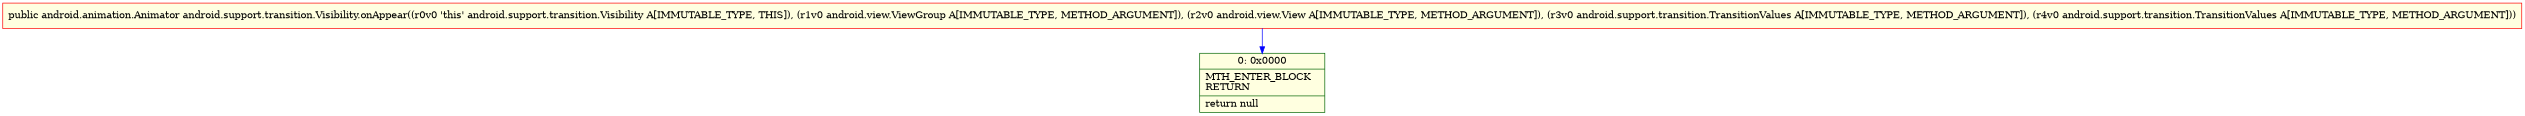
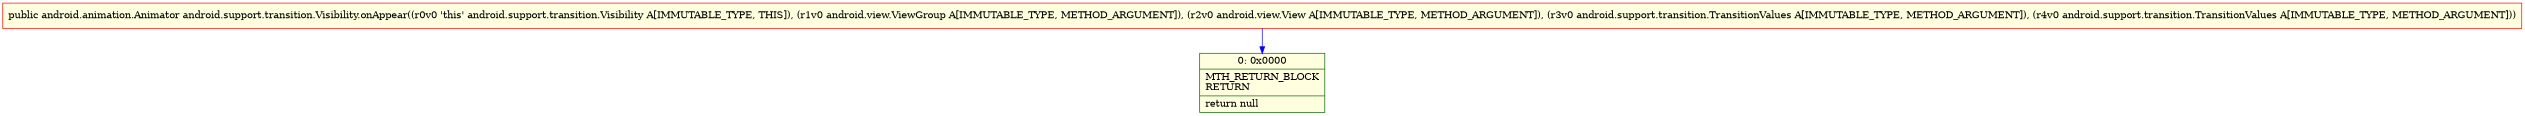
node "0: 0x0000": text "MTH_ENTER_BLOCK" -> "MTH_RETURN_BLOCK"
